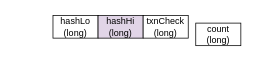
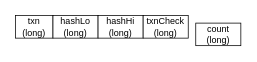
node "txn (long)": added
node "hashHi (long)": fillcolor #e1d5e7 -> #ffffff
